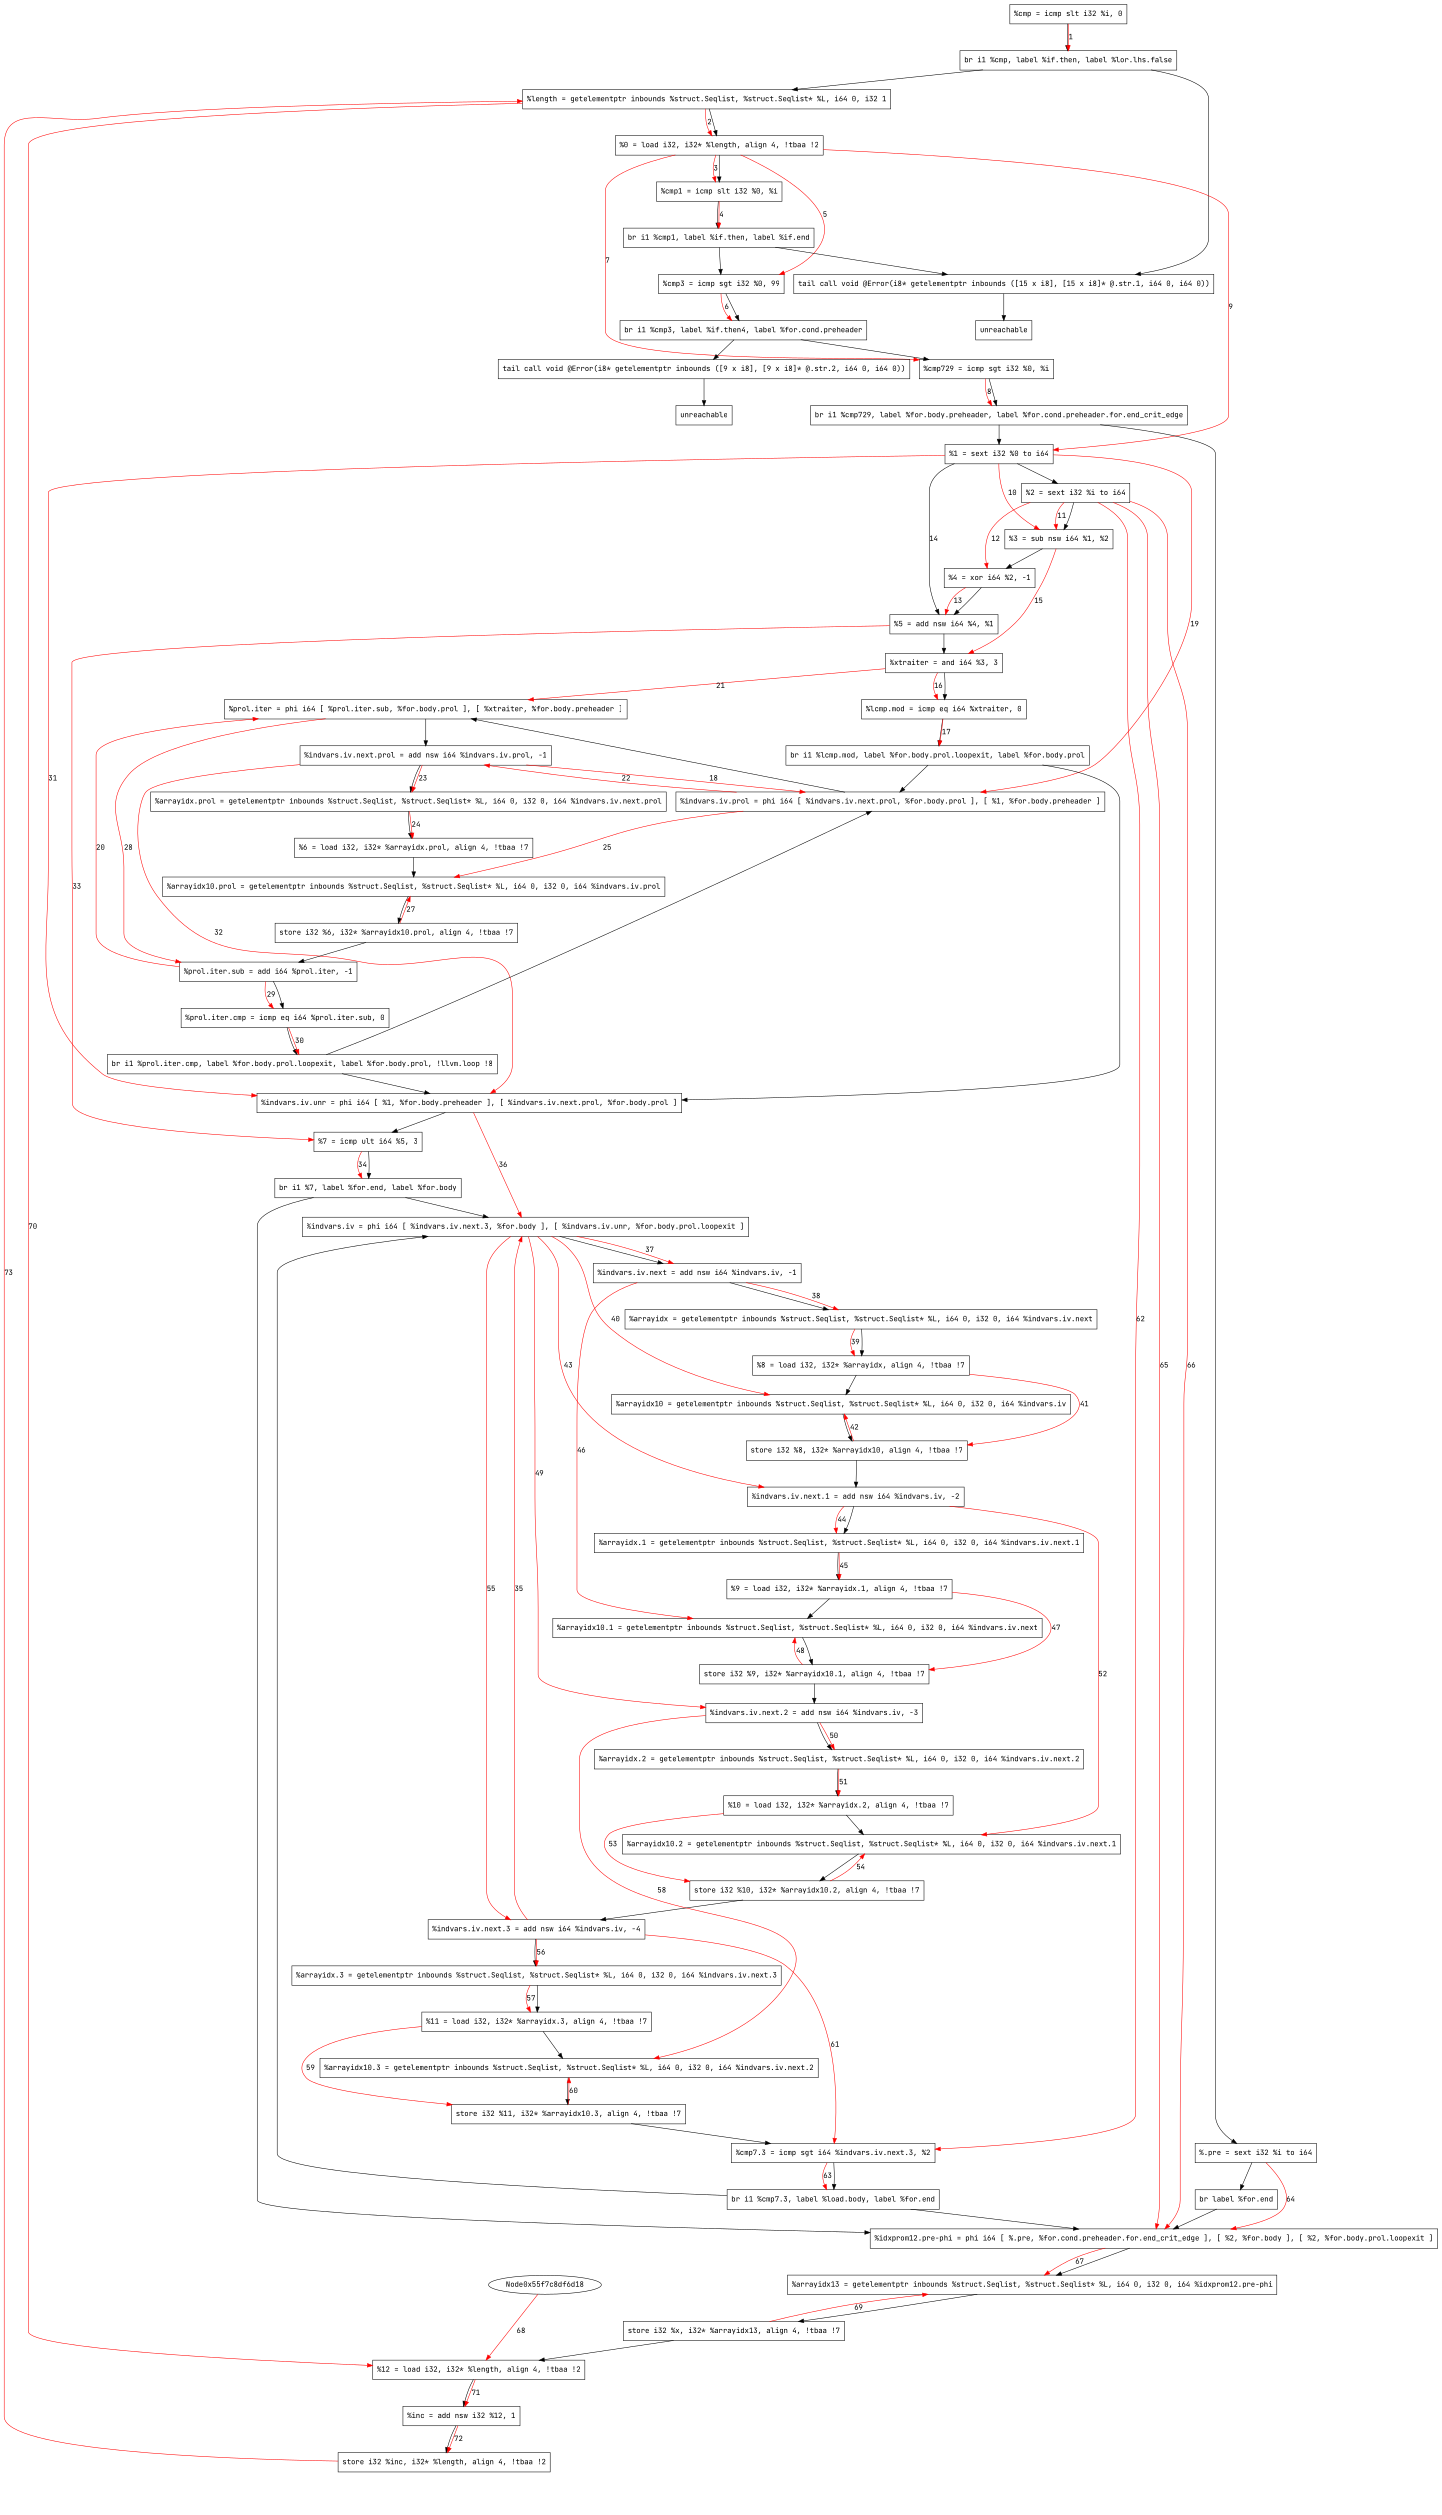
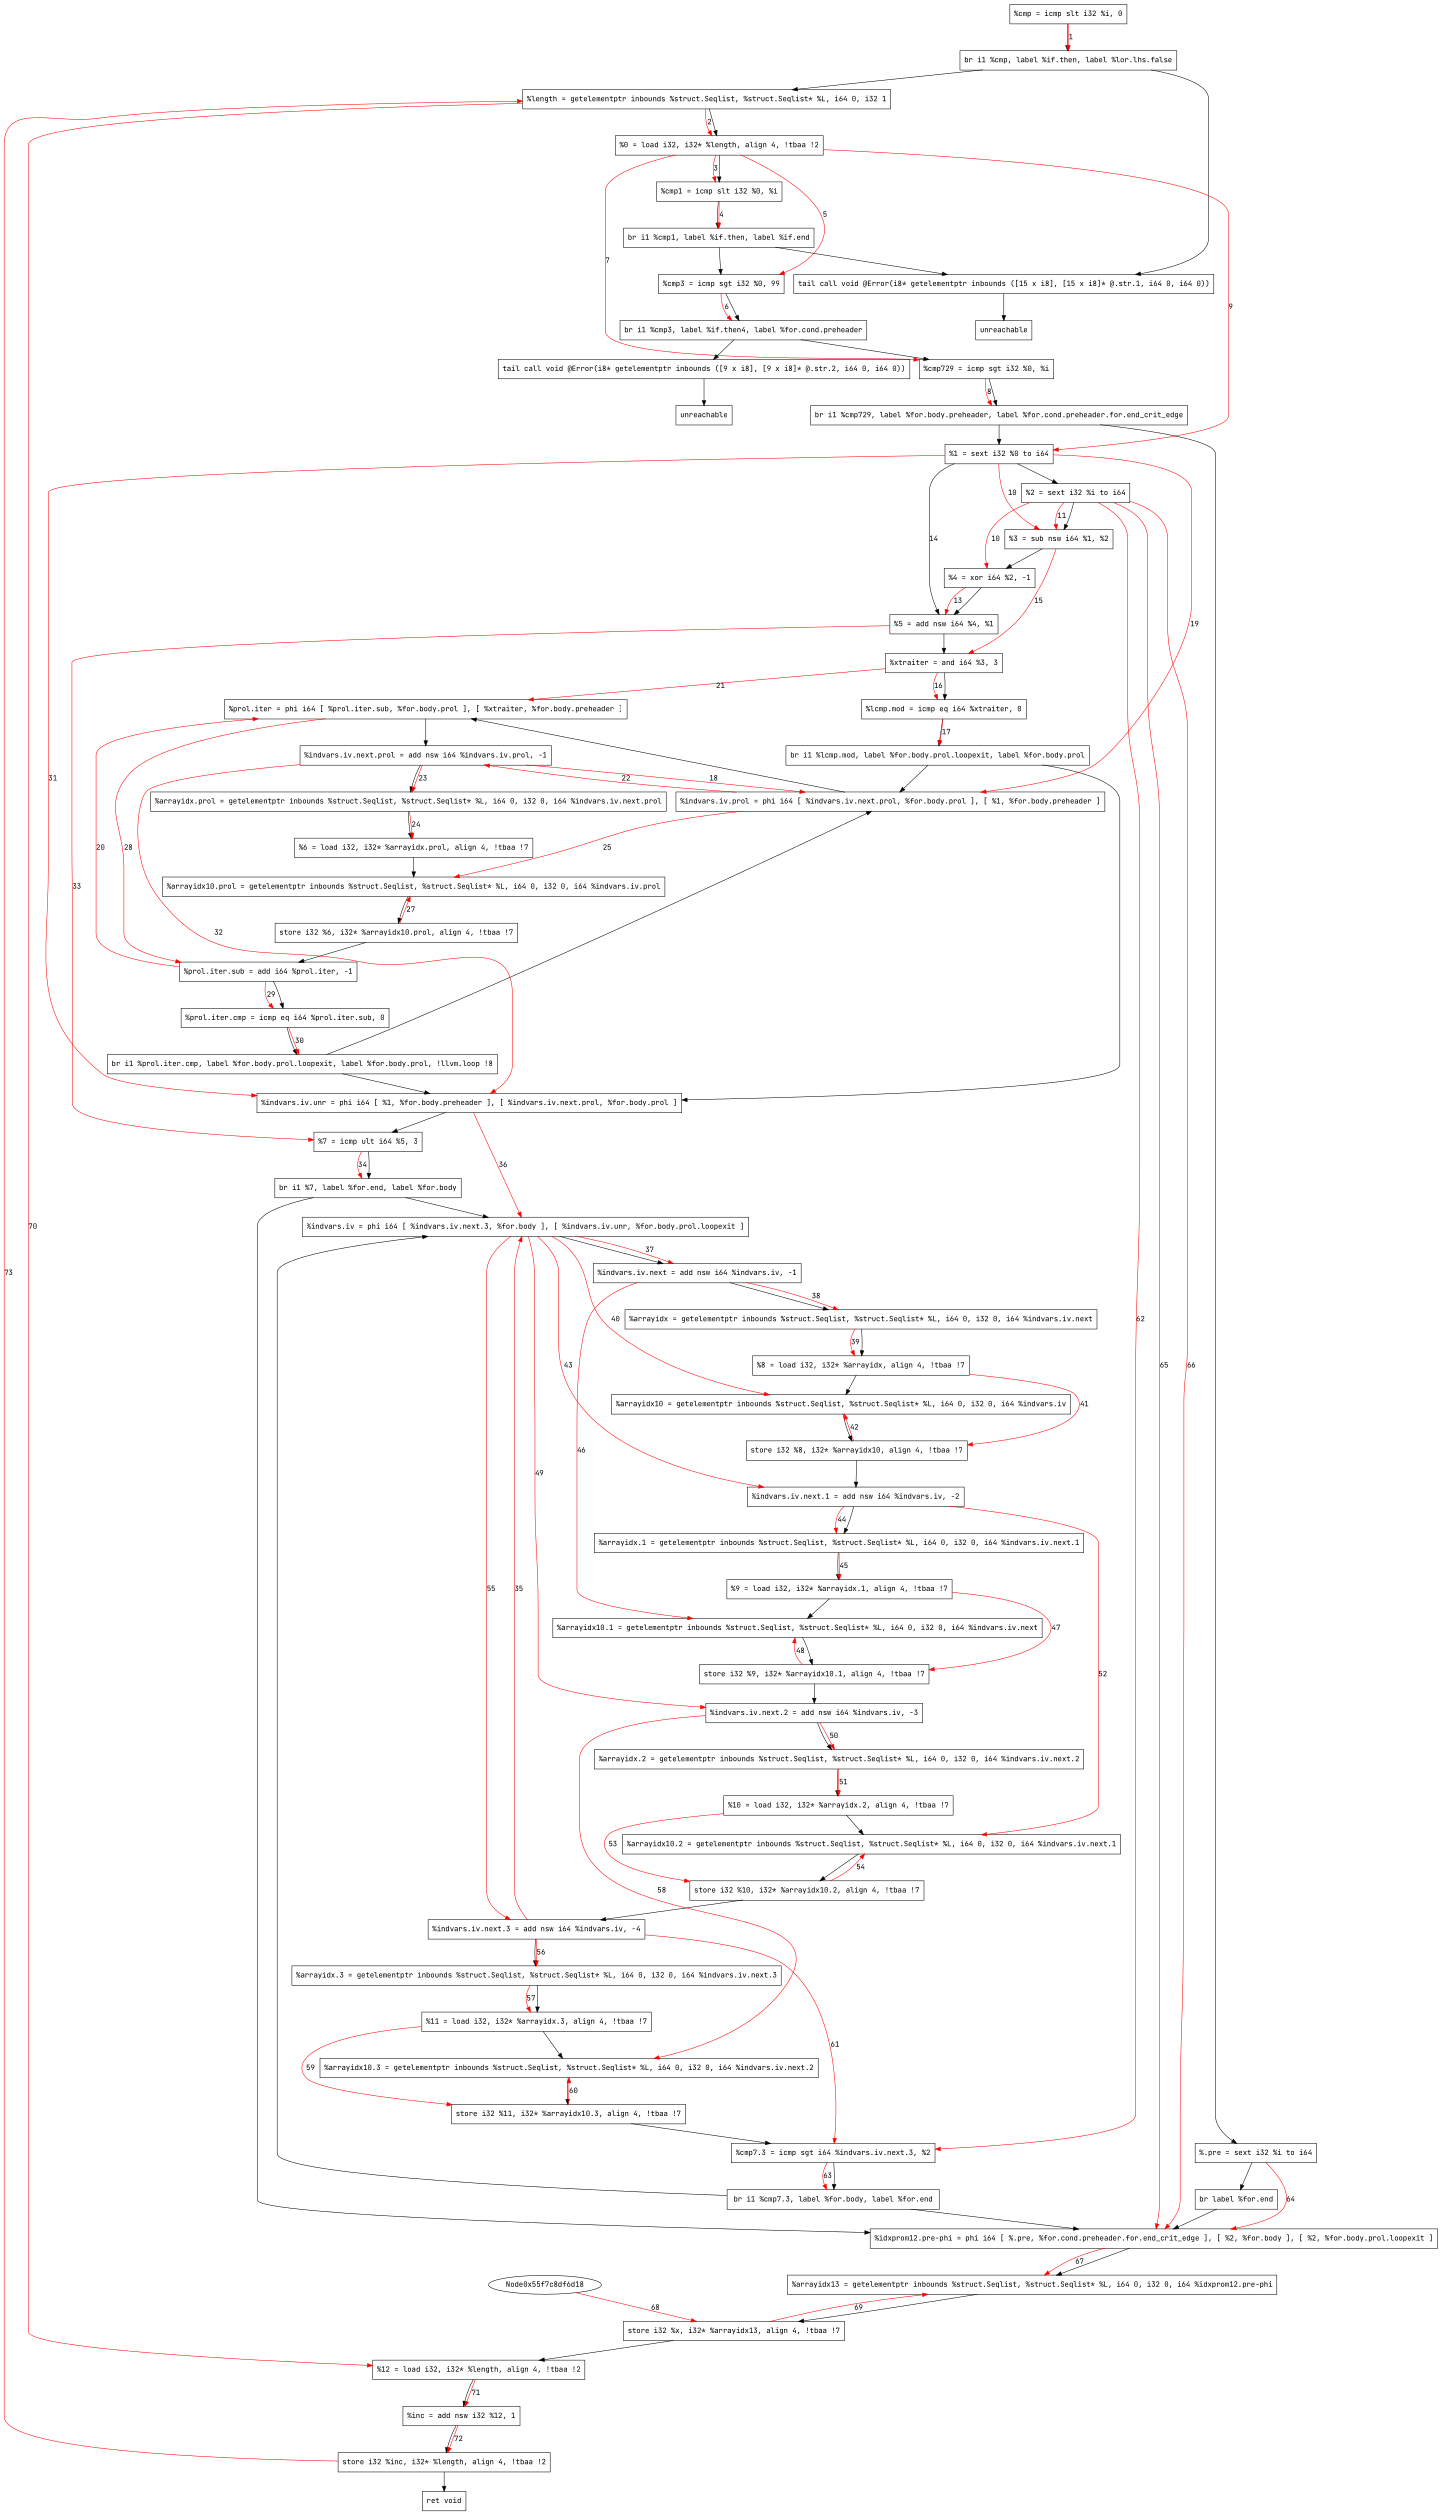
edge "%2 = sext i32 %i to i64" -> "%4 = xor i64 %2, -1": label "12" -> "10"
node "br i1 %cmp7.3, label %load.body, label %for.end": label "br i1 %cmp7.3, label %load.body, label %for.end" -> "br i1 %cmp7.3, label %for.body, label %for.end"
edge "Node0x55f7c8df6d18" -> "%12 = load i32, i32* %length, align 4, !tbaa !2": now "Node0x55f7c8df6d18" -> "store i32 %x, i32* %arrayidx13, align 4, !tbaa !7"
node "ret void": added
